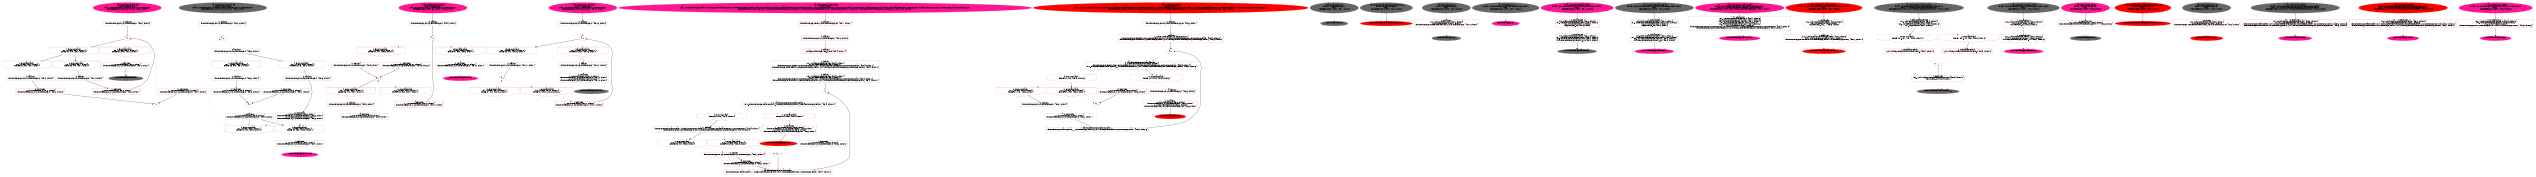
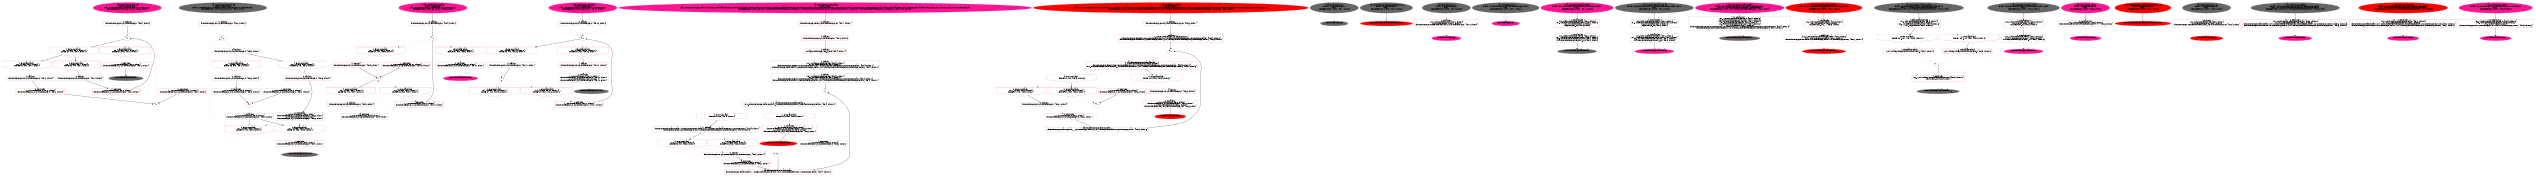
node "2: Exit continue_scope::X_~X": fillcolor gray40 -> deeppink
node "2: Exit continue_scope::iterator_operator*": fillcolor deeppink -> gray40
node "2: Exit continue_scope::vec_vec": fillcolor gray40 -> deeppink
node "2: Exit continue_scope::test_do_while": fillcolor deeppink -> gray40
